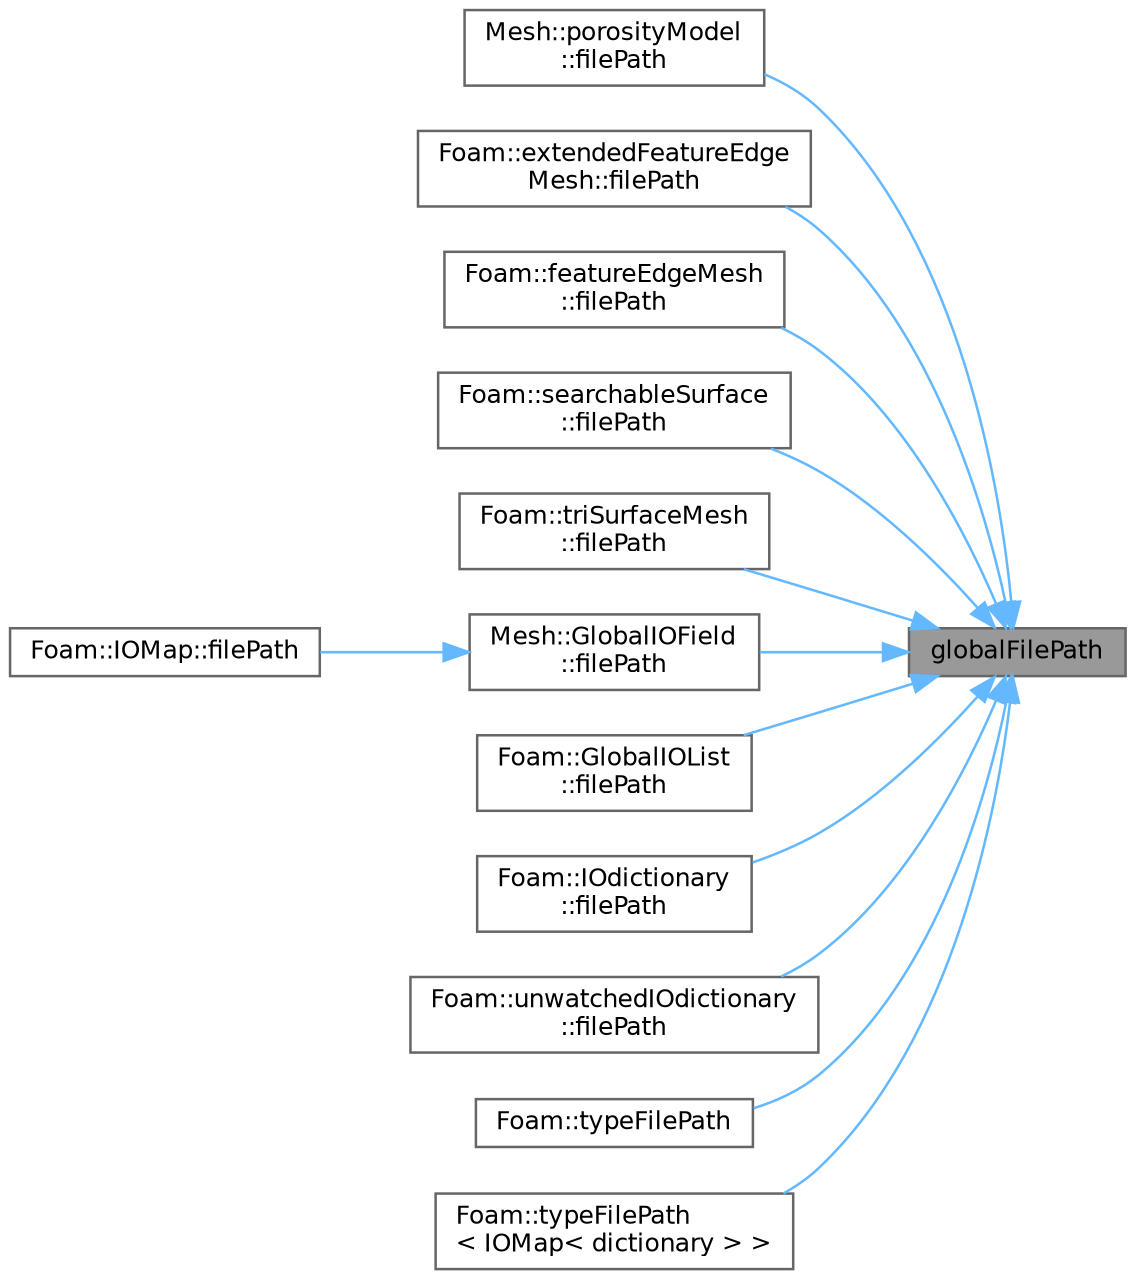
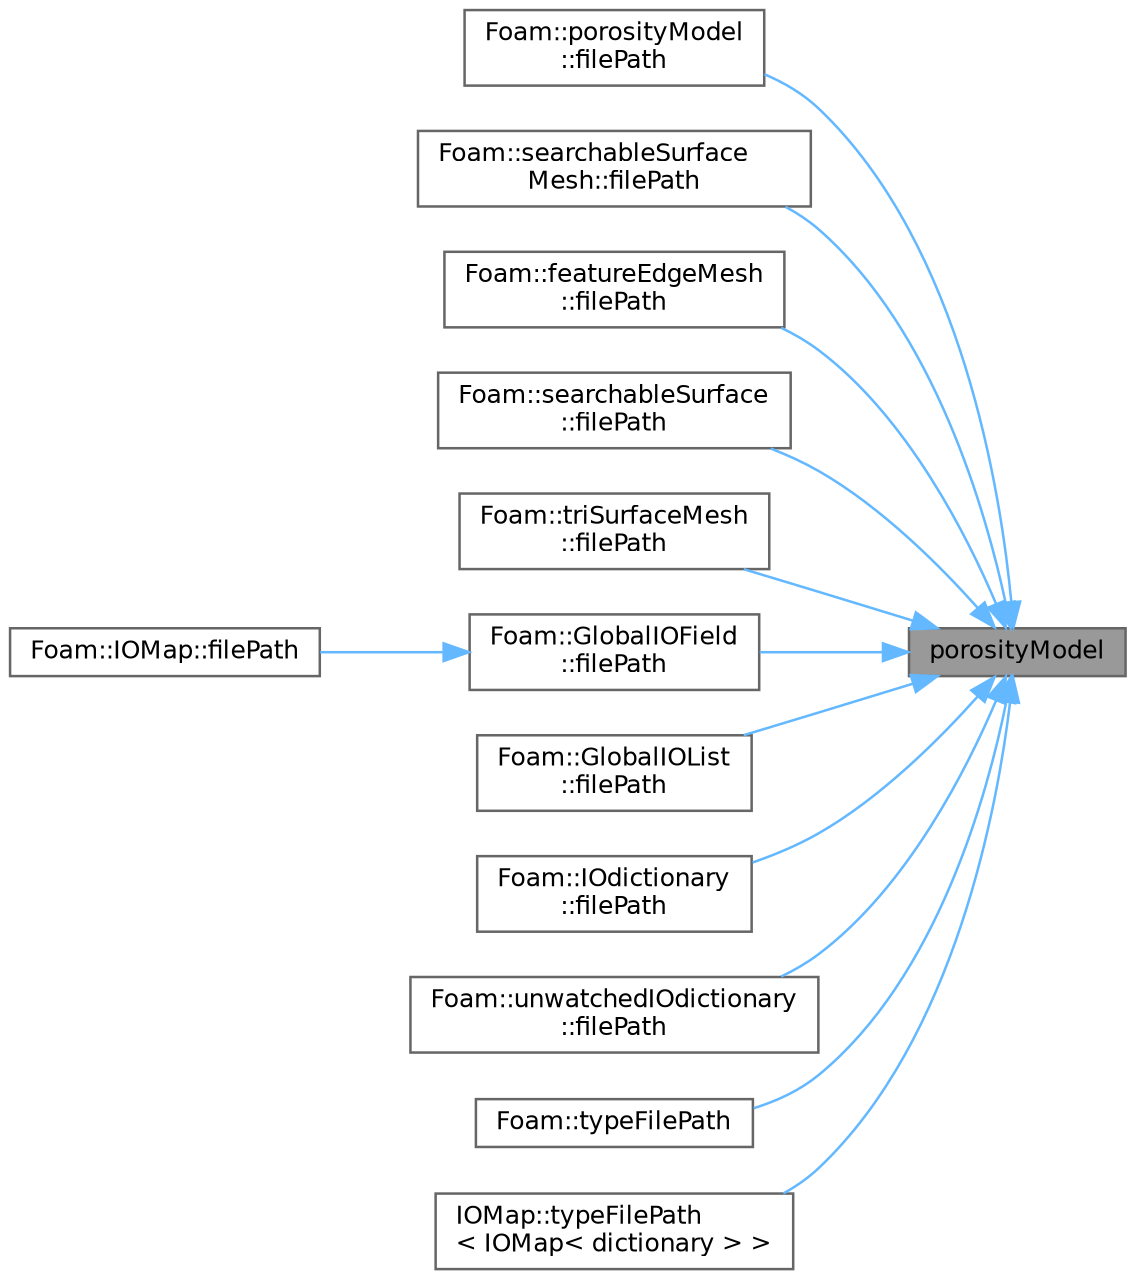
node "Mesh::porosityModel ::filePath": label "Mesh::porosityModel ::filePath" -> "Foam::porosityModel ::filePath"
node "Foam::extendedFeatureEdge Mesh::filePath": label "Foam::extendedFeatureEdge Mesh::filePath" -> "Foam::searchableSurface Mesh::filePath"
node "Mesh::GlobalIOField ::filePath": label "Mesh::GlobalIOField ::filePath" -> "Foam::GlobalIOField ::filePath"
node "globalFilePath": label "globalFilePath" -> "porosityModel"
node "Foam::typeFilePath < IOMap< dictionary > >": label "Foam::typeFilePath < IOMap< dictionary > >" -> "IOMap::typeFilePath < IOMap< dictionary > >"
